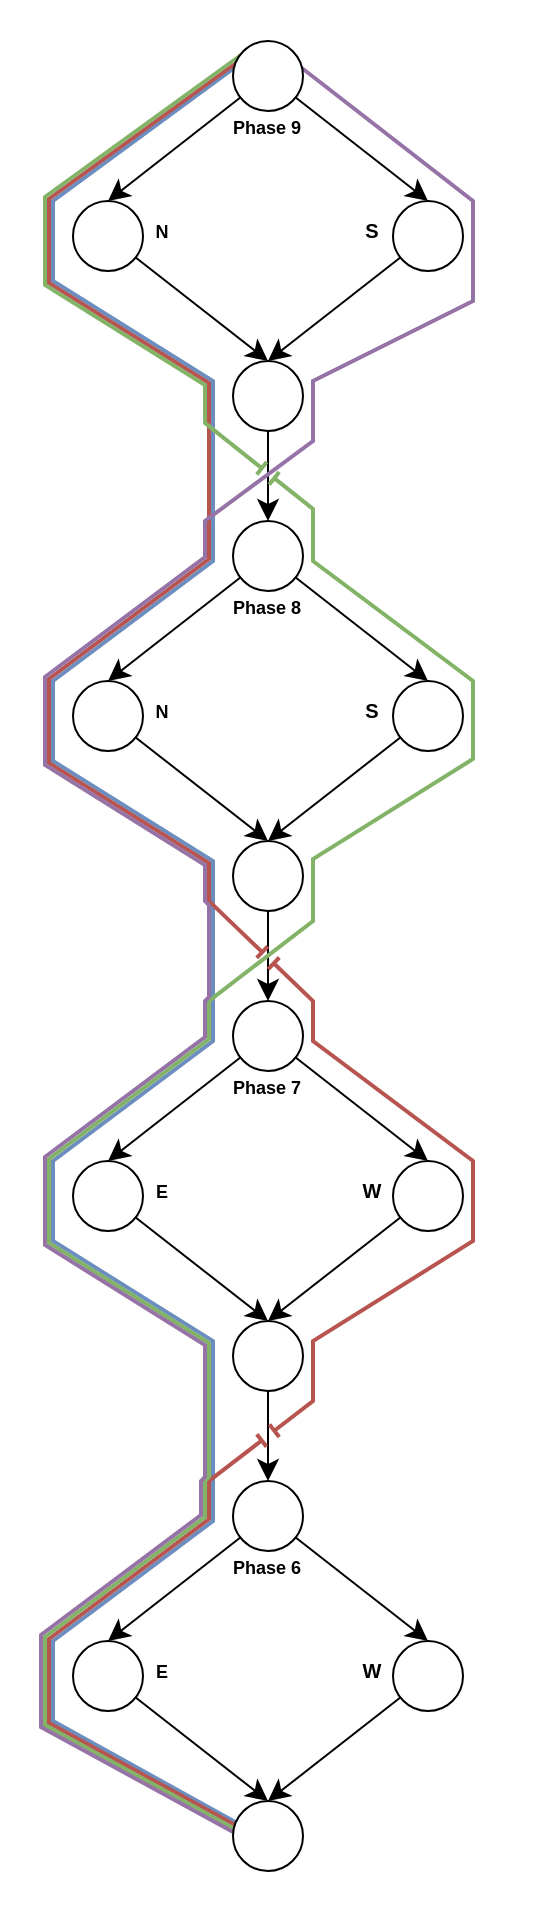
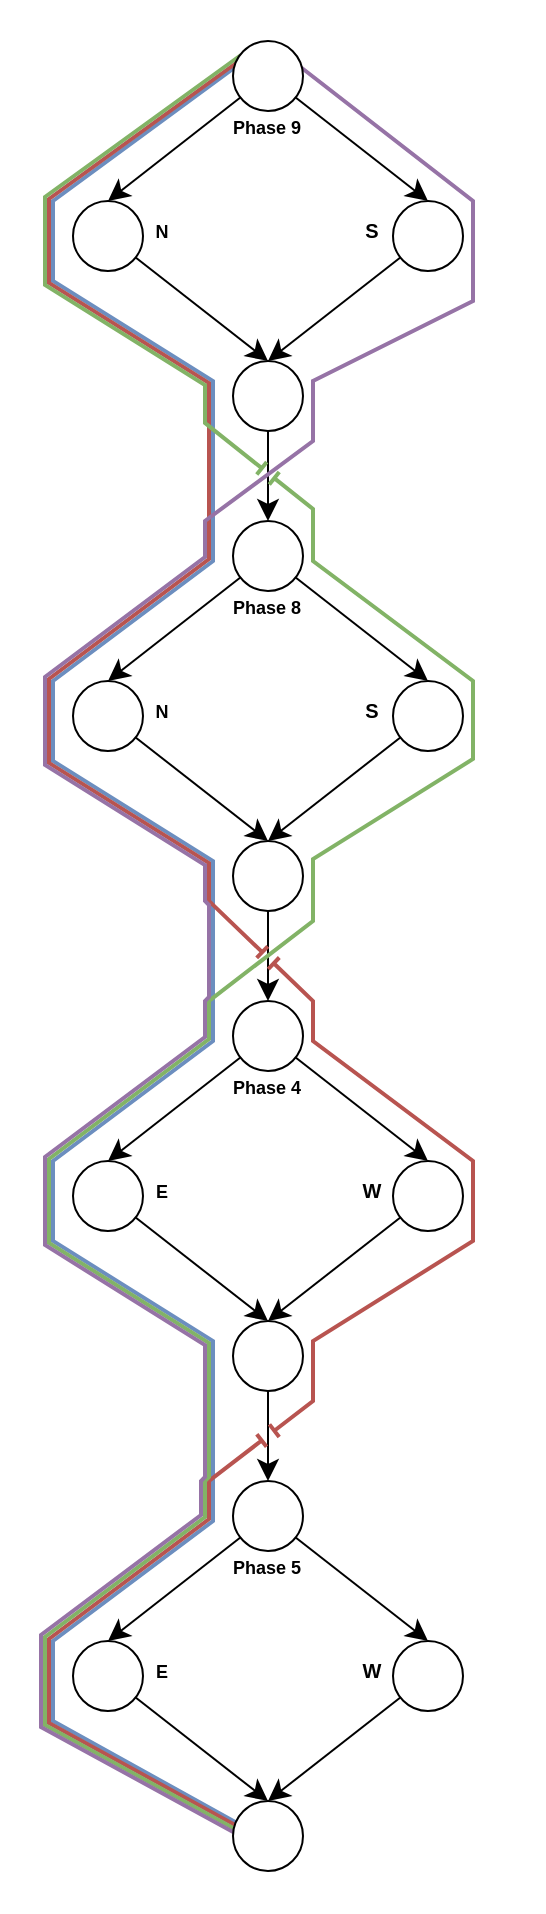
node "Phase 7": label "Phase 7" -> "Phase 4"
node "Phase 6": label "Phase 6" -> "Phase 5"
